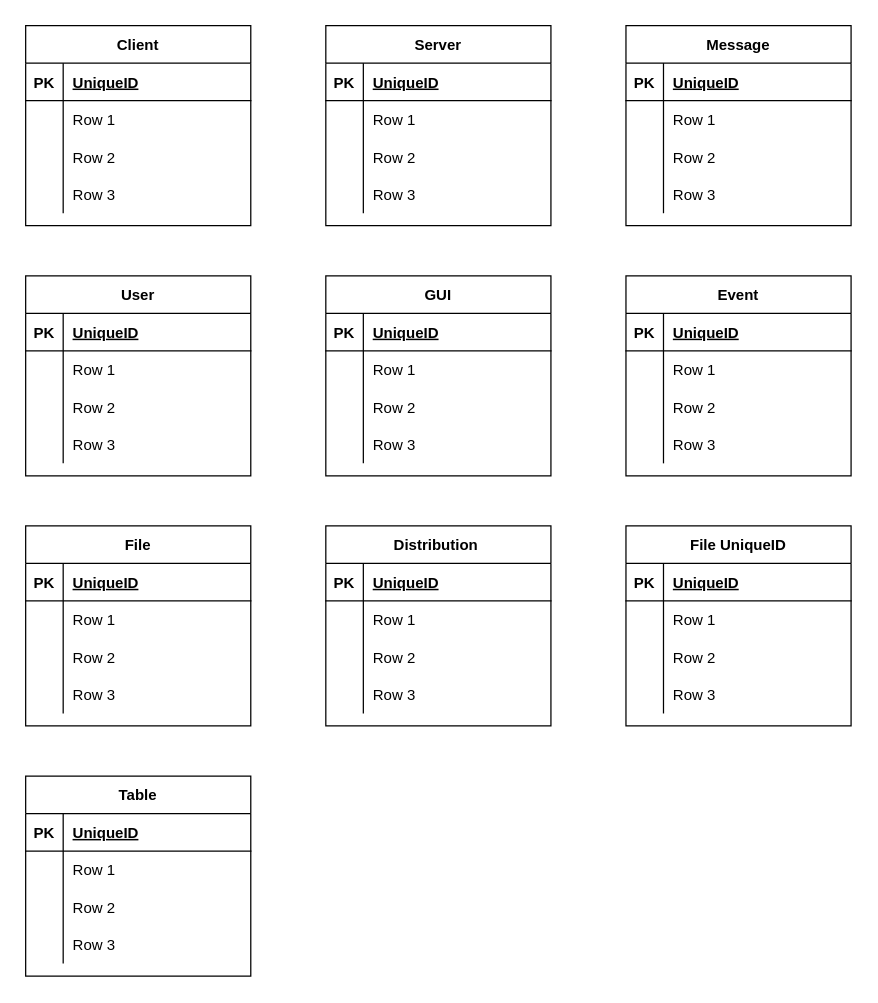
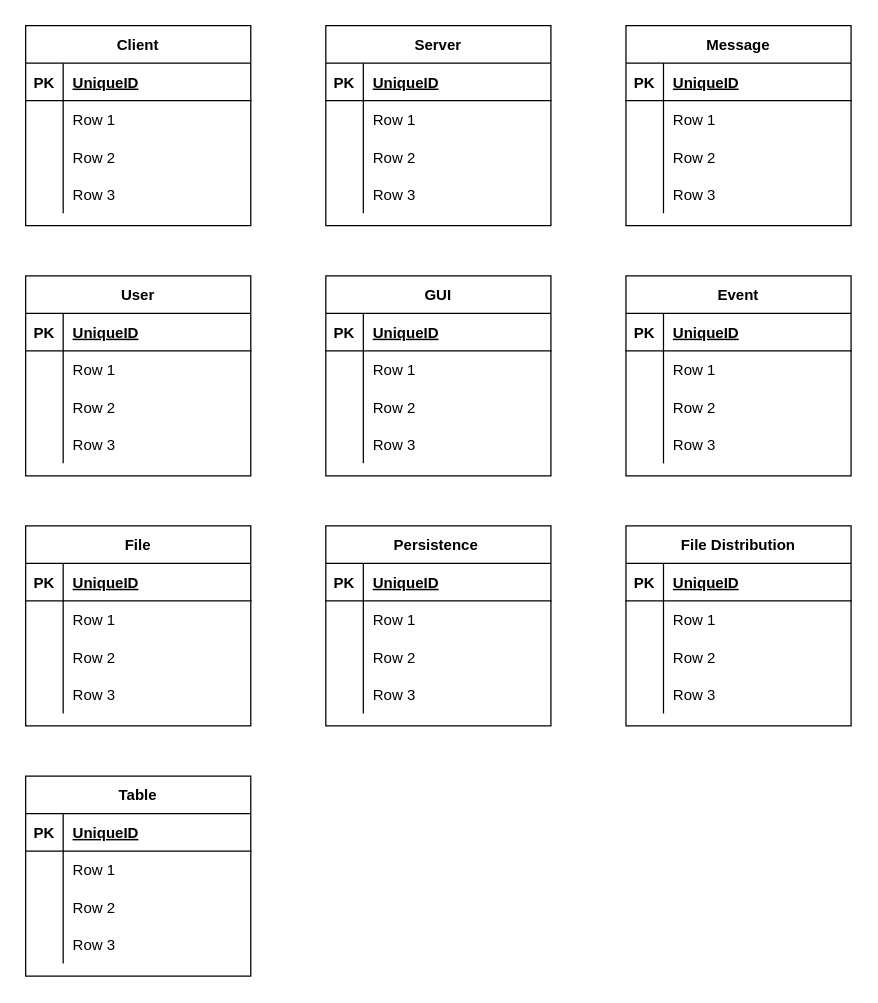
node "Distribution": label "Distribution" -> "Persistence"
node "File UniqueID": label "File UniqueID" -> "File Distribution"
